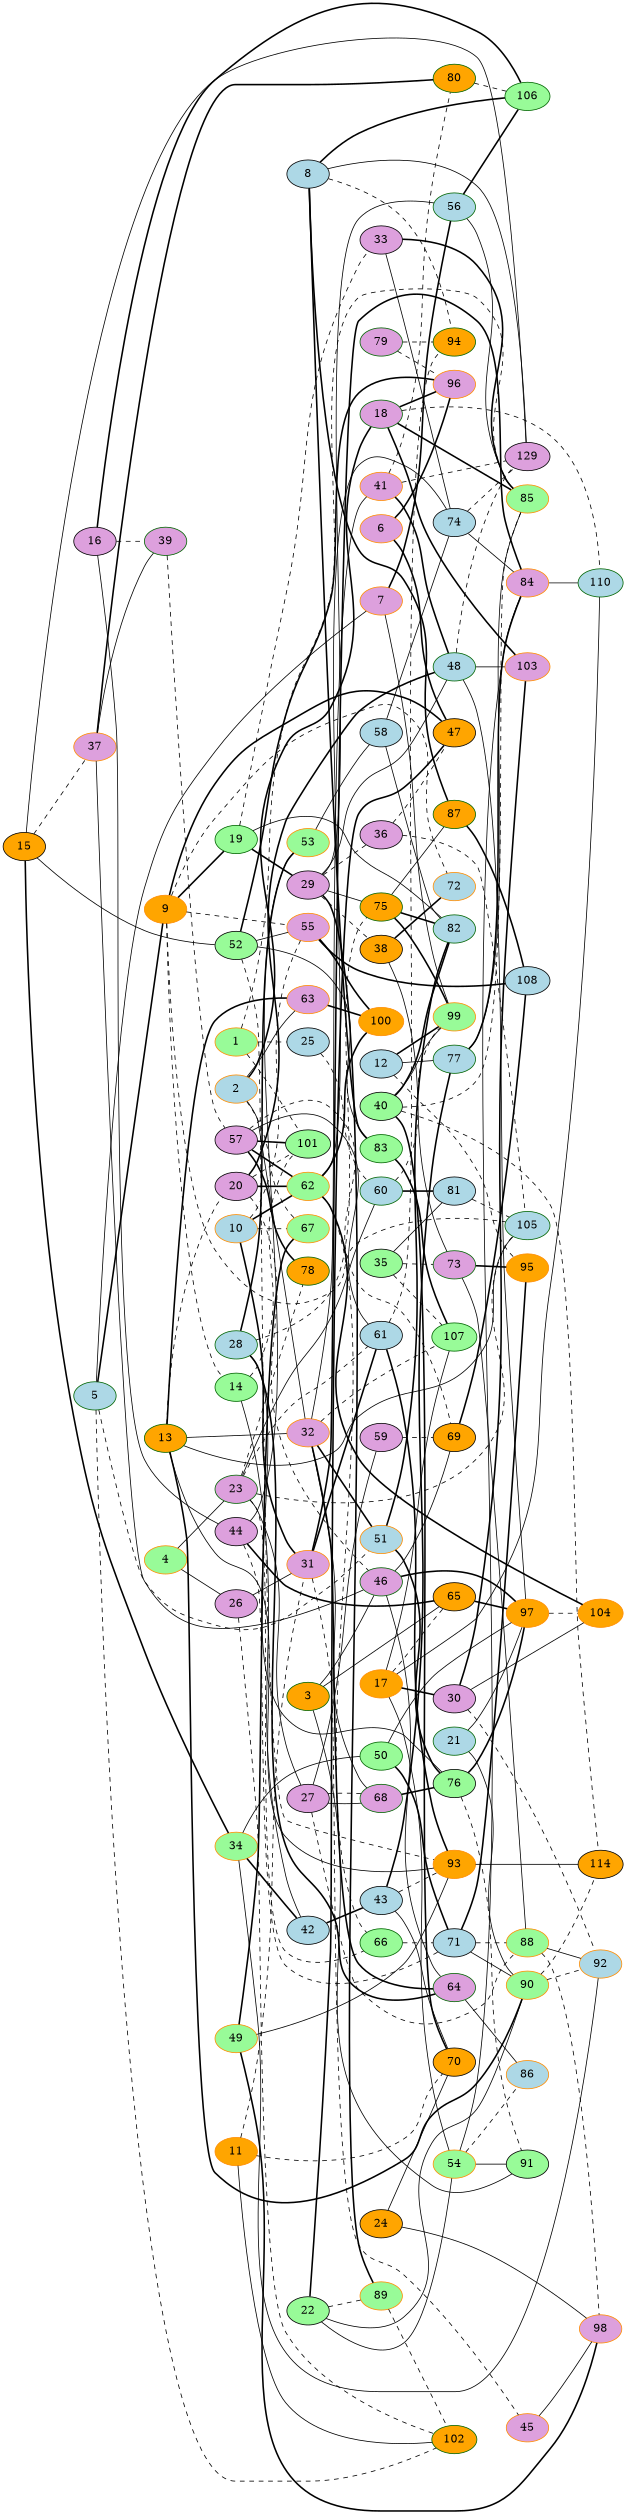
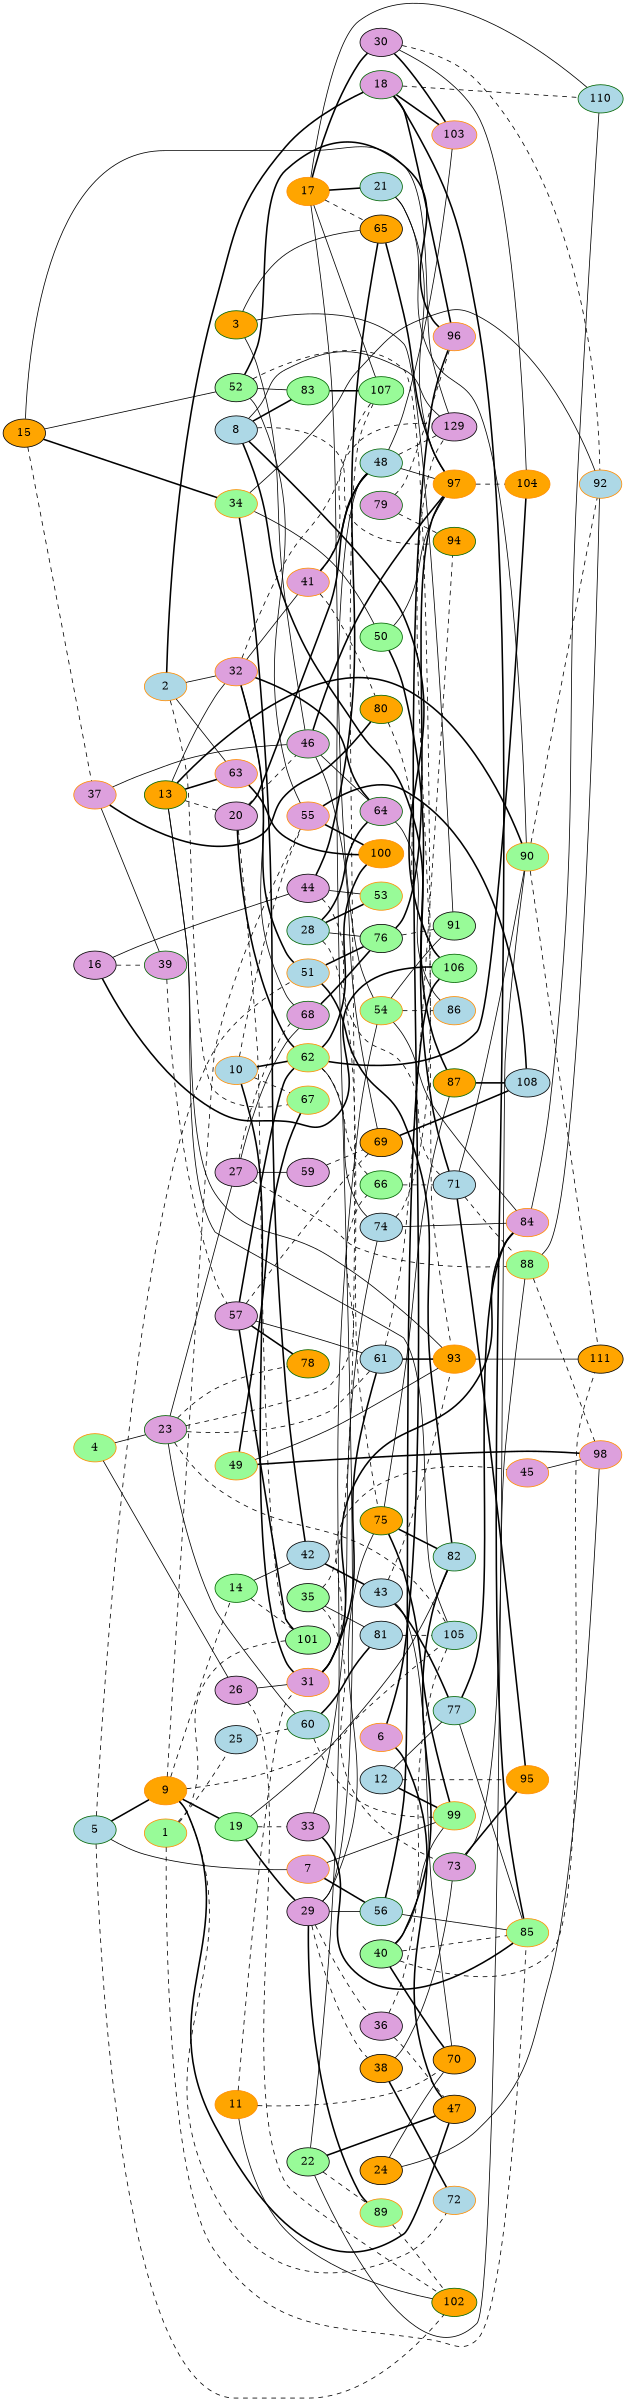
edge "21" -- "17": added
node "58": removed
node "114": label "114" -> "111"
